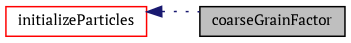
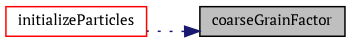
edge "coarseGrainFactor" -> "initializeParticles": reversed
